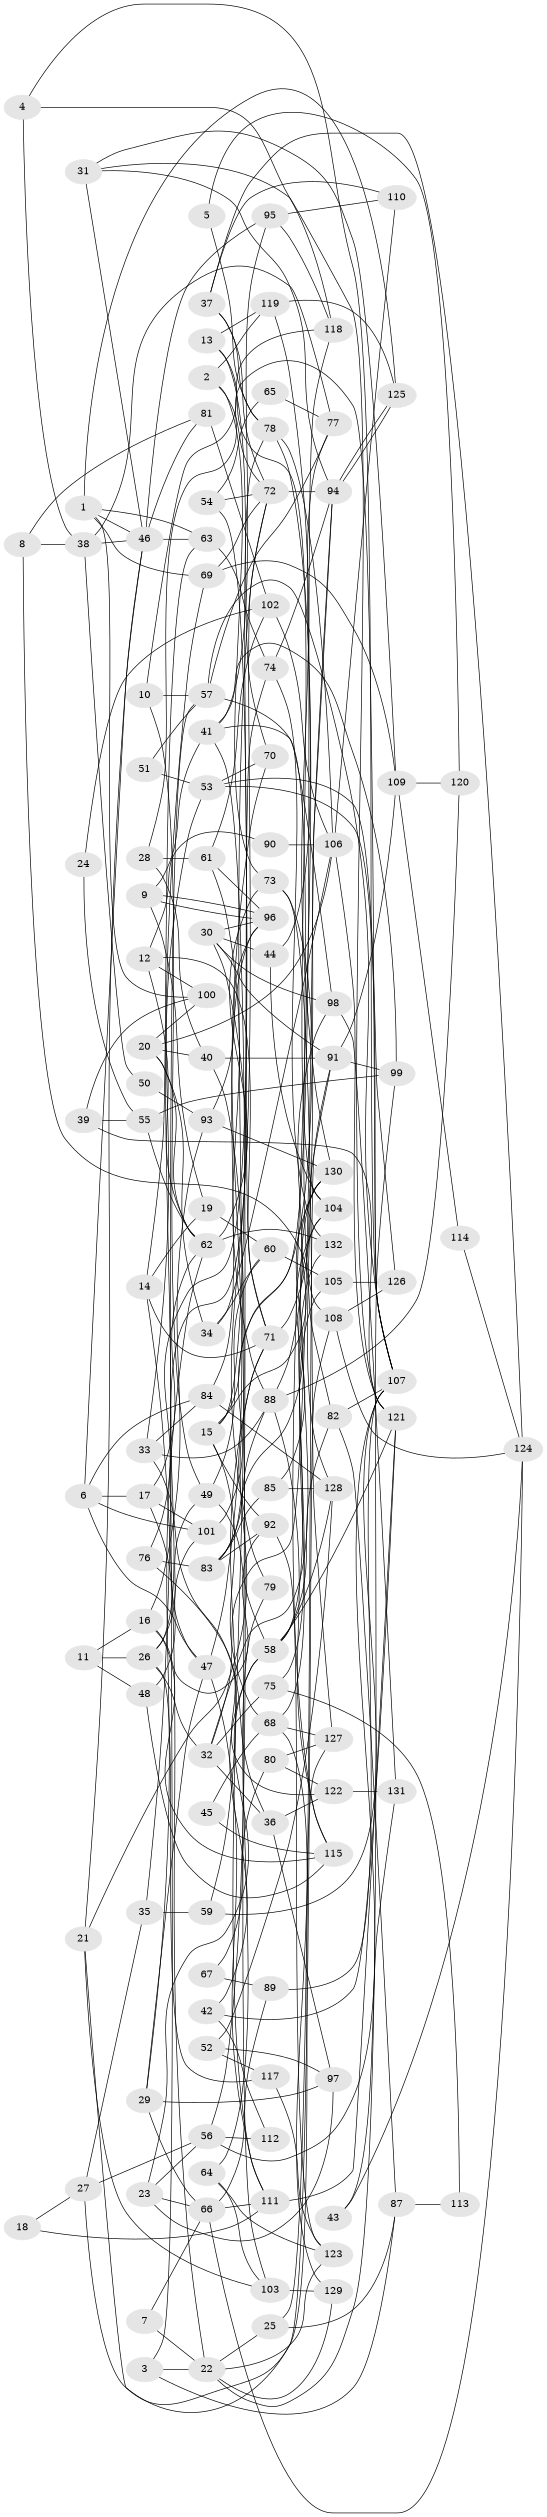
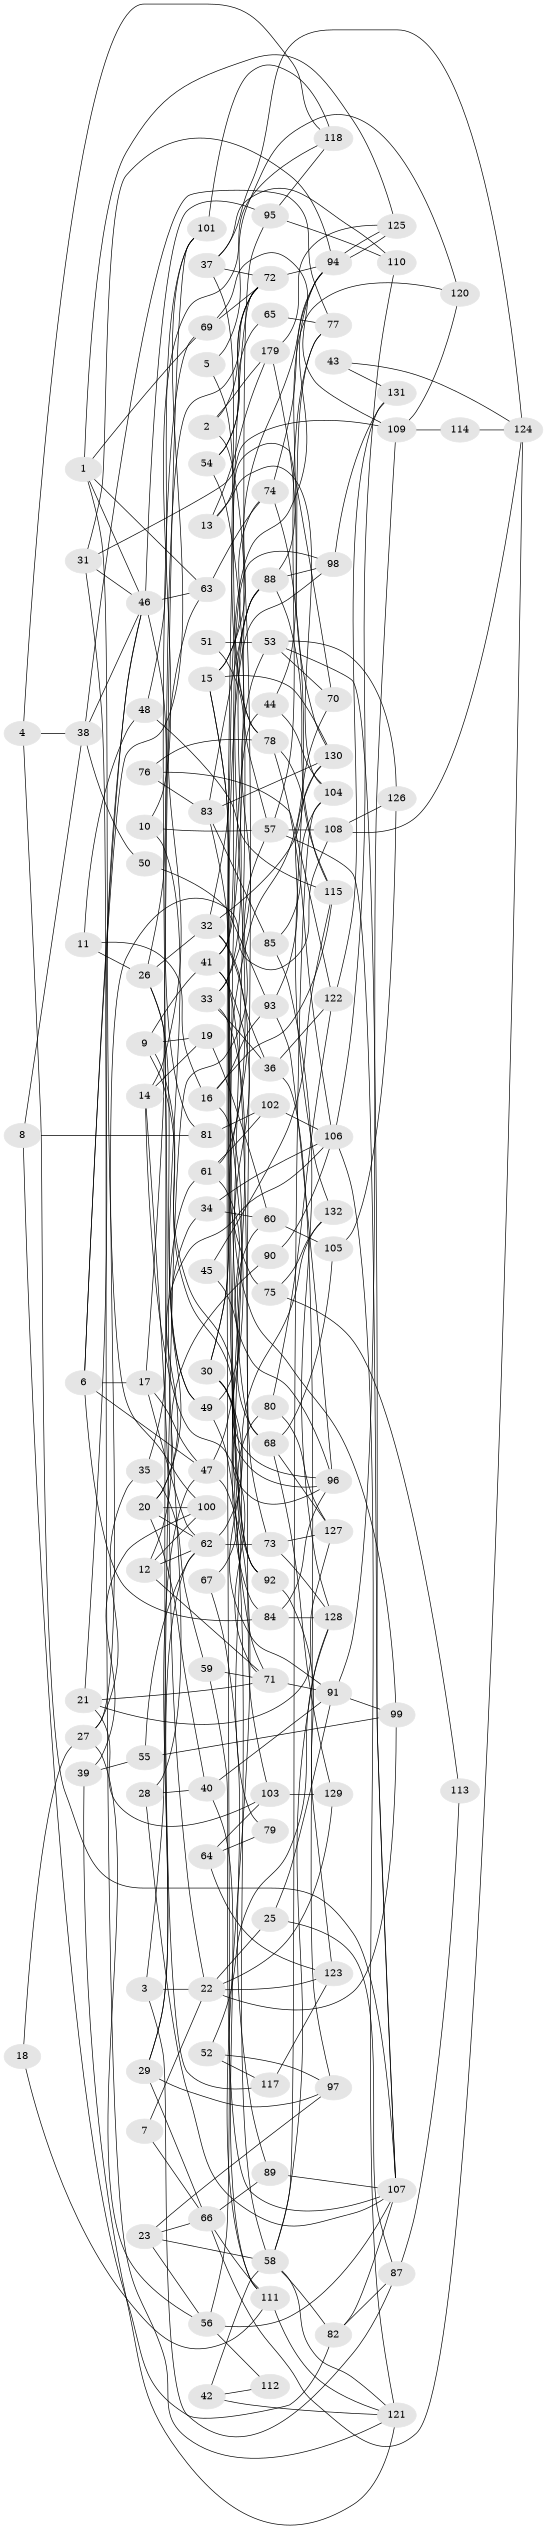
node "119": label "119" -> "179"
node "24": removed
